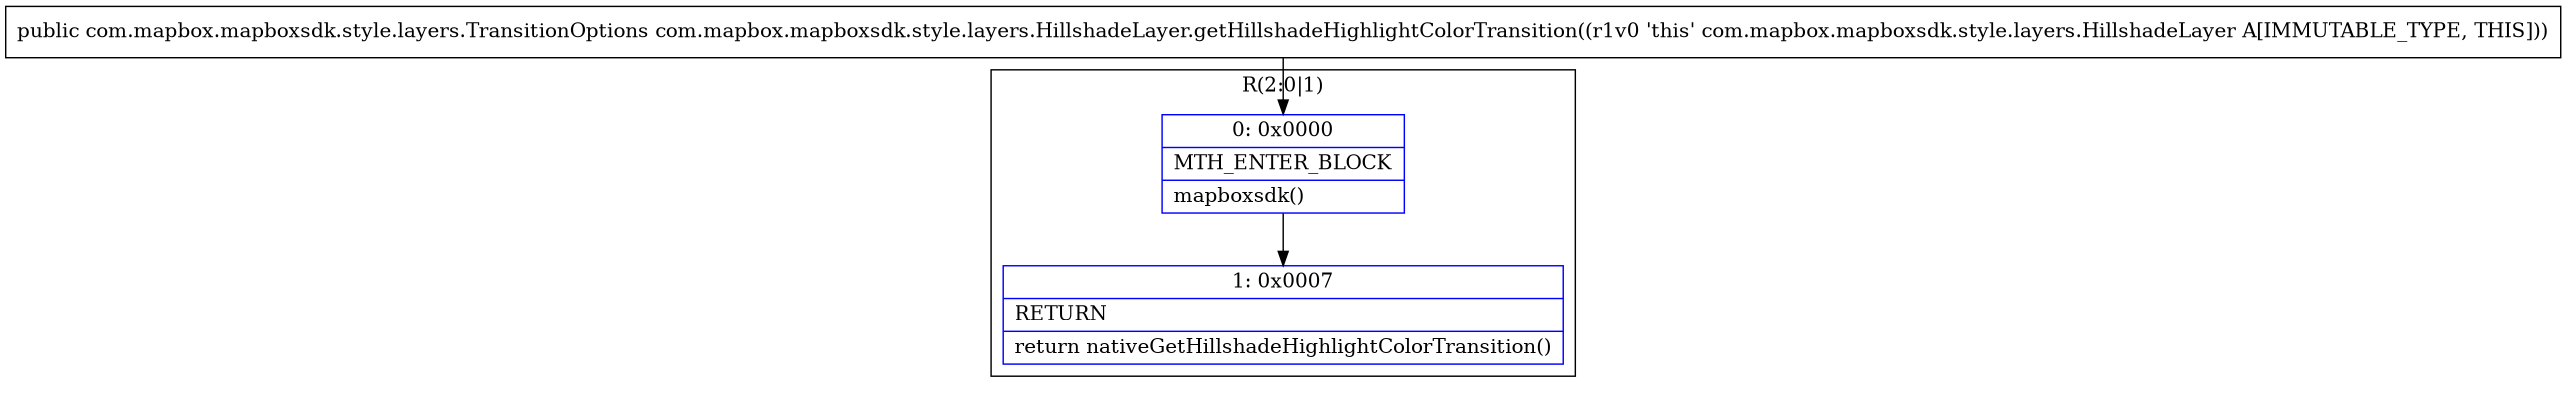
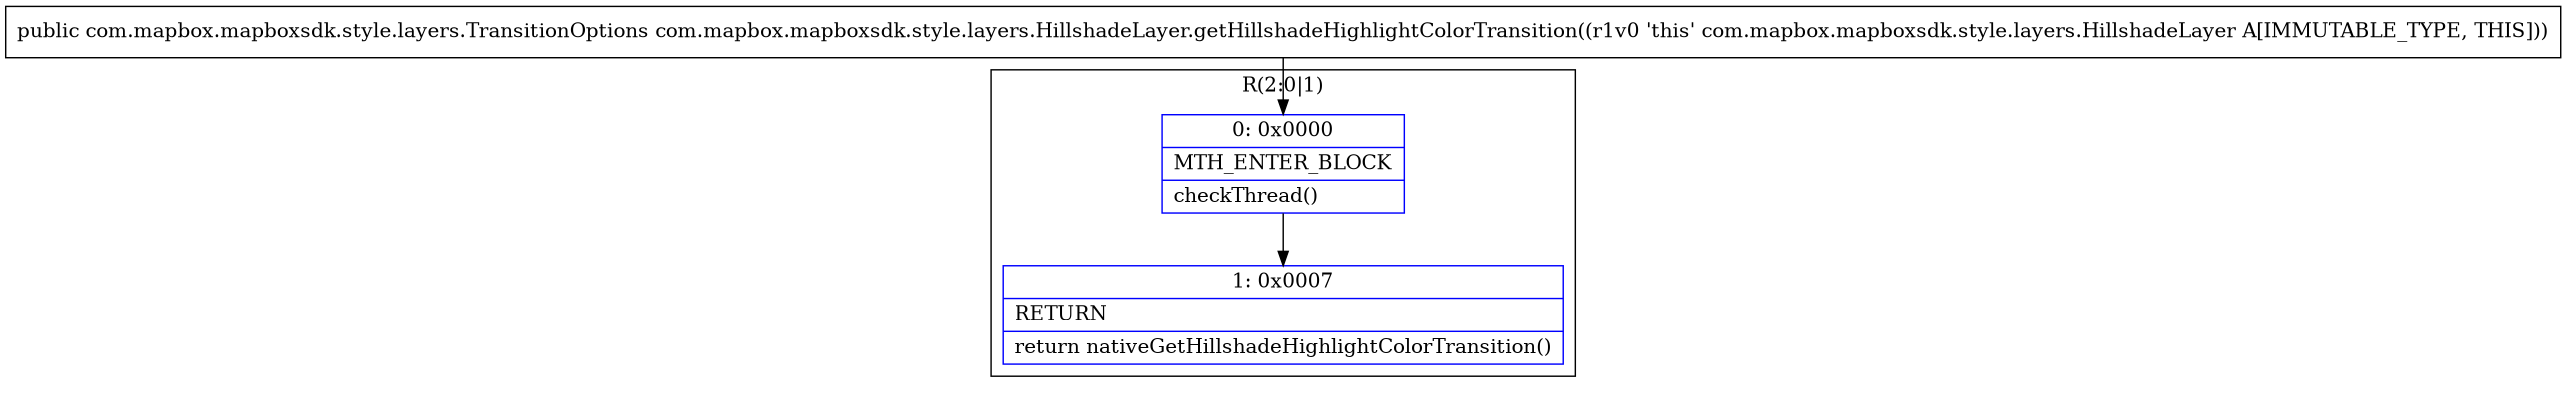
node "0: 0x0000": text "mapboxsdk()" -> "checkThread()"
